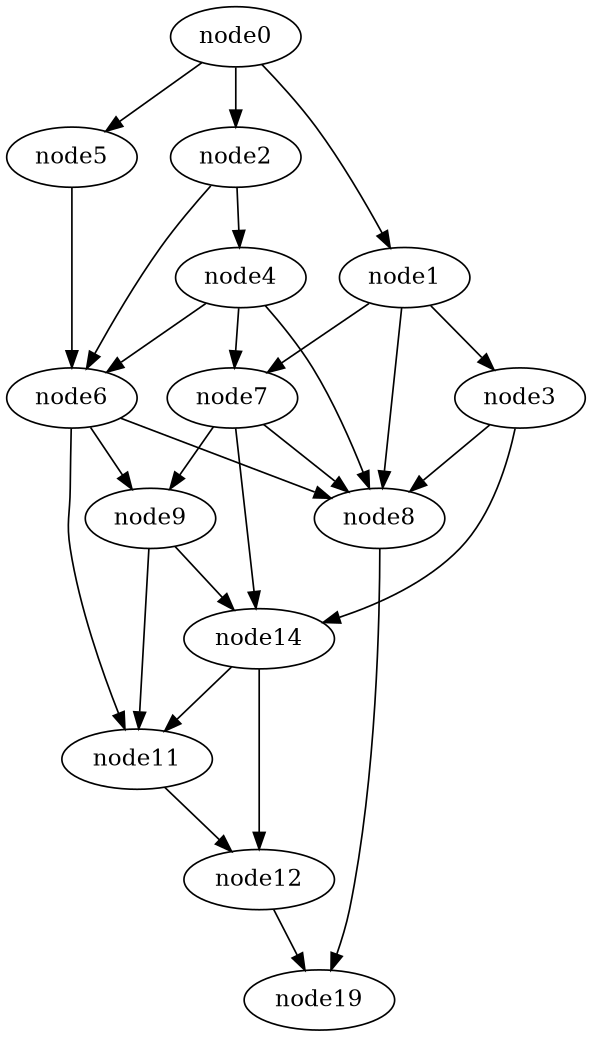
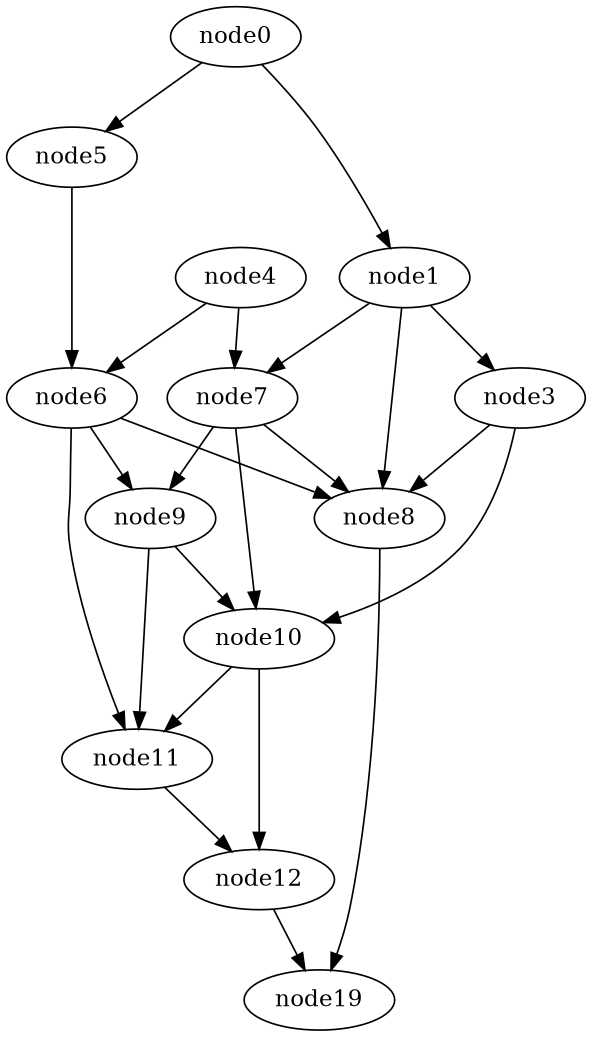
node "node2": removed
edge "node4" -> "node8": removed
node "node14": label "node14" -> "node10"
